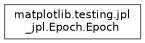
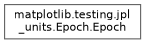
node "matplotlib.testing.jpl _jpl.Epoch.Epoch": label "matplotlib.testing.jpl _jpl.Epoch.Epoch" -> "matplotlib.testing.jpl _units.Epoch.Epoch"
